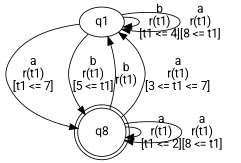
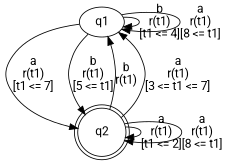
node "q8": label "q8" -> "q2"
